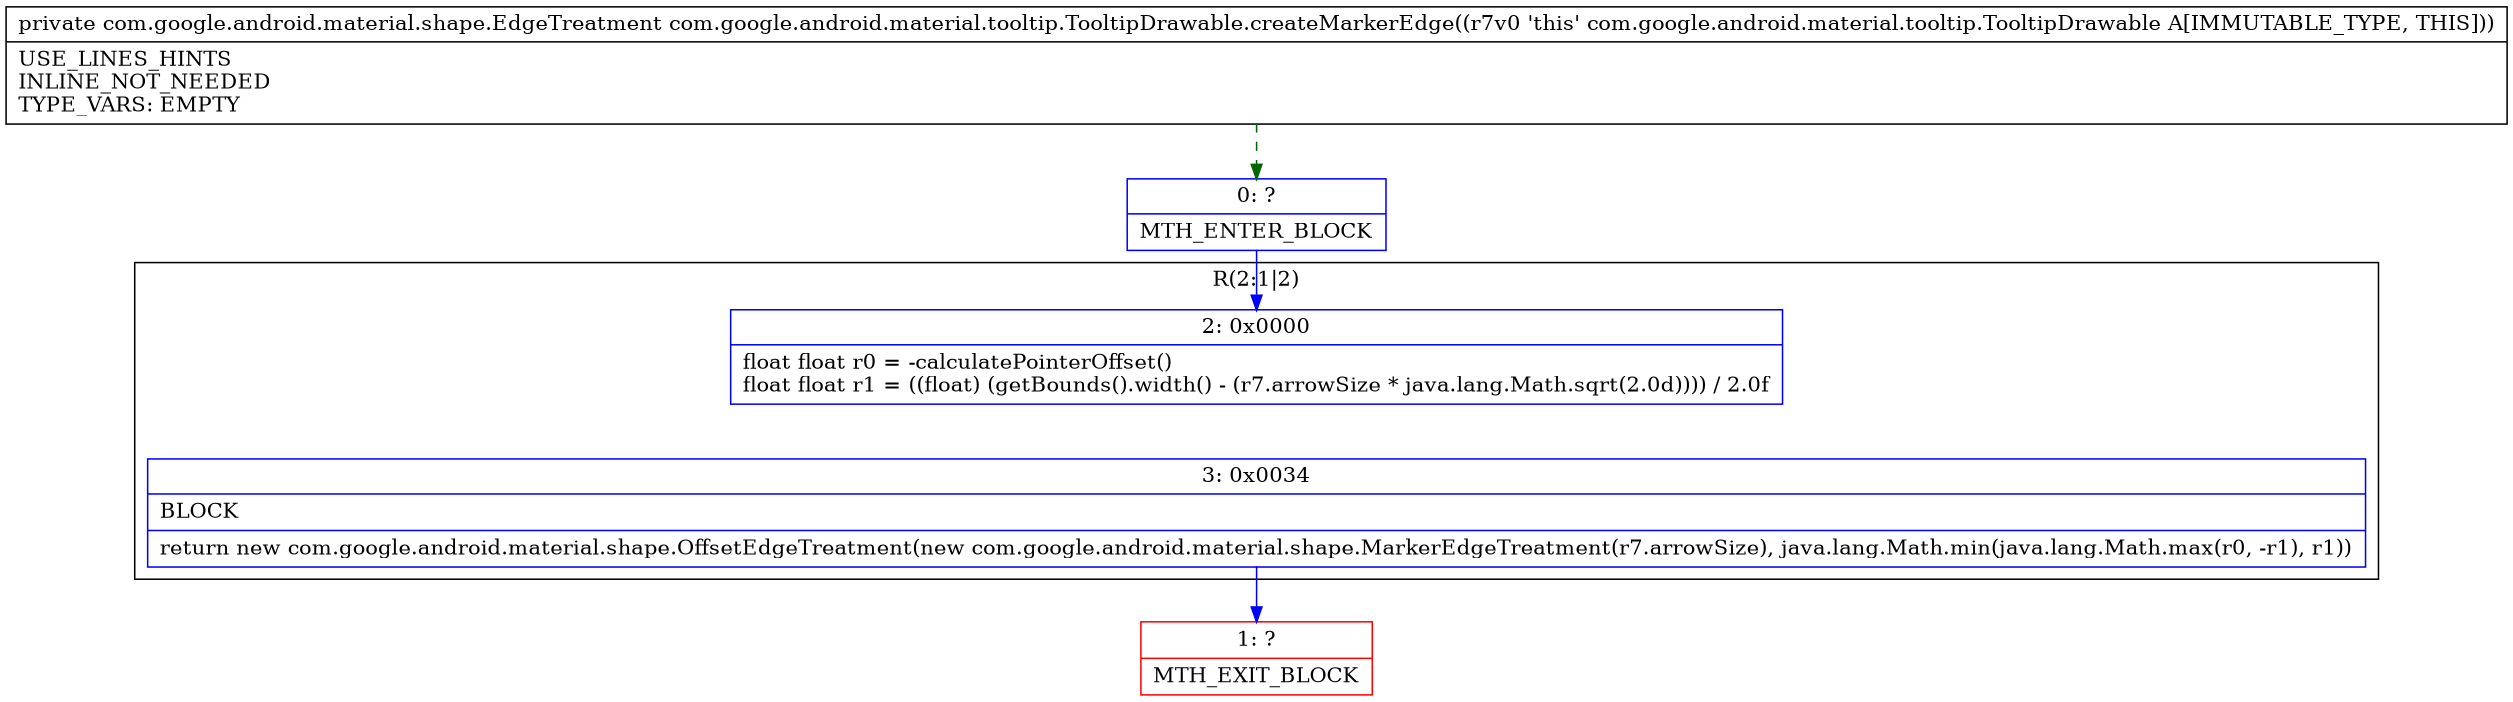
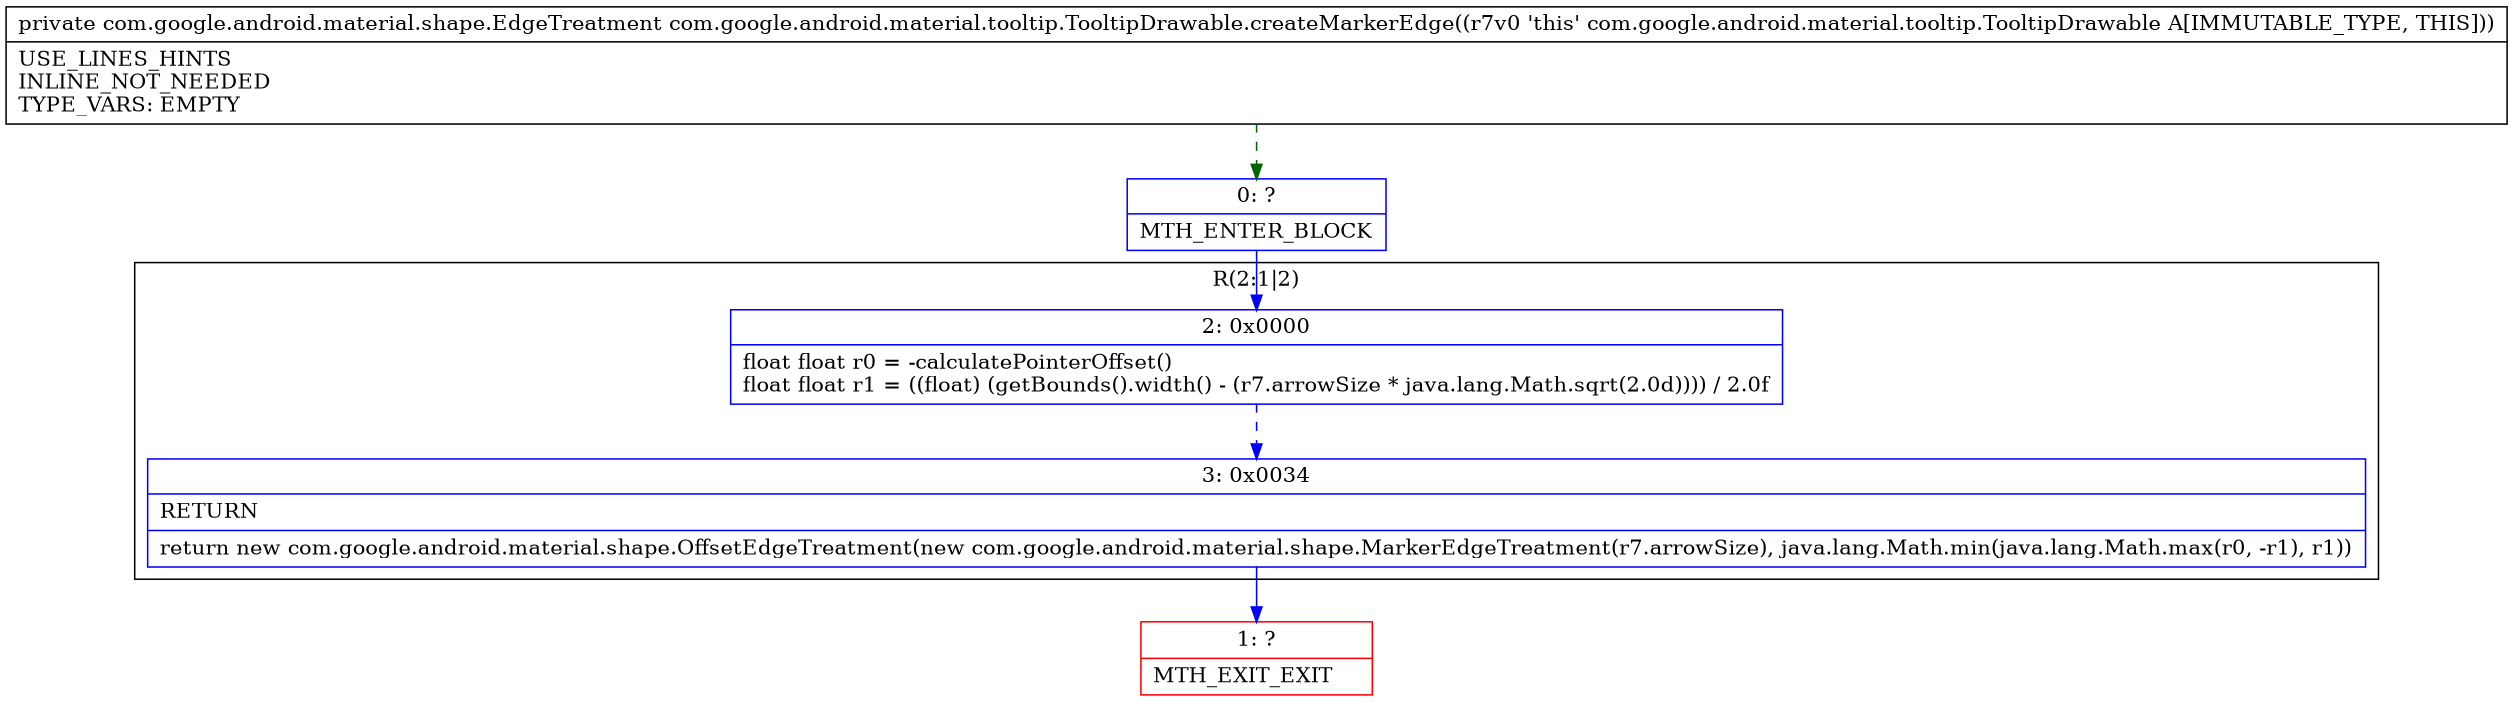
edge "2: 0x0000" -> "3: 0x0034": added
node "3: 0x0034": text "BLOCK" -> "RETURN"
node "1: ?": text "MTH_EXIT_BLOCK" -> "MTH_EXIT_EXIT"
